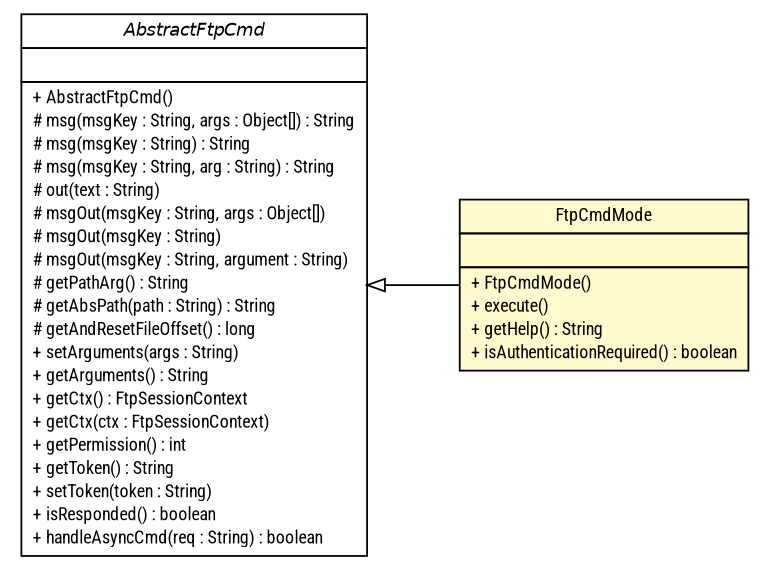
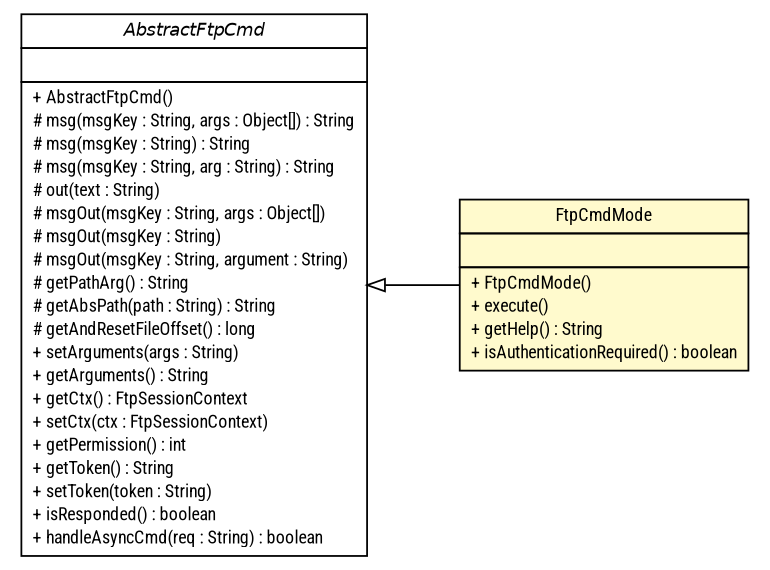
node "AbstractFtpCmd": text "+ getCtx(ctx : FtpSessionContext)" -> "+ setCtx(ctx : FtpSessionContext)"
